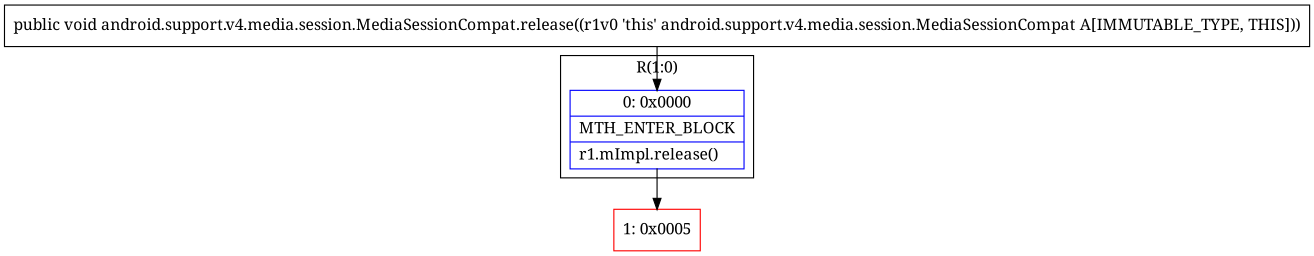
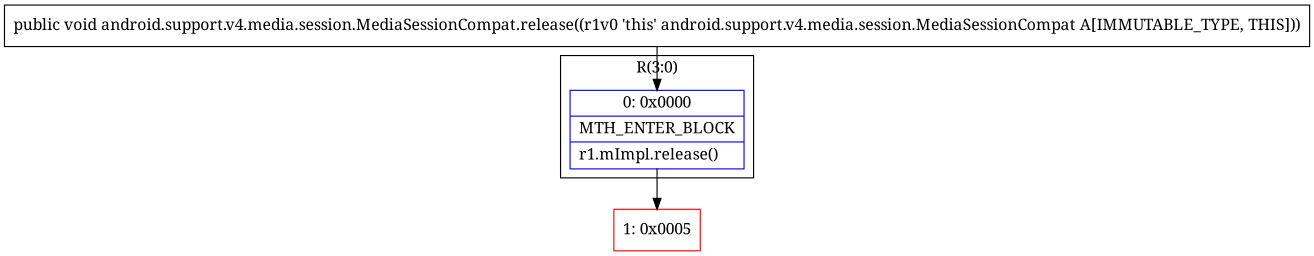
cluster "R(1:0)": label "R(1:0)" -> "R(3:0)"
